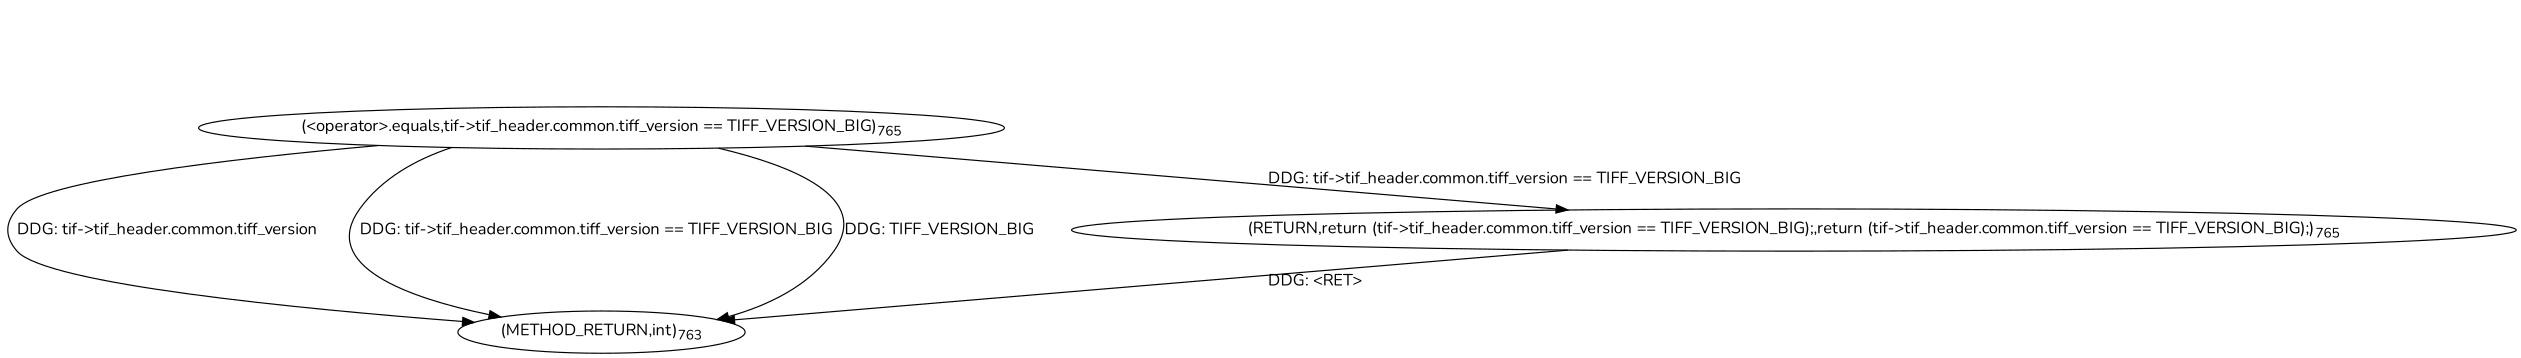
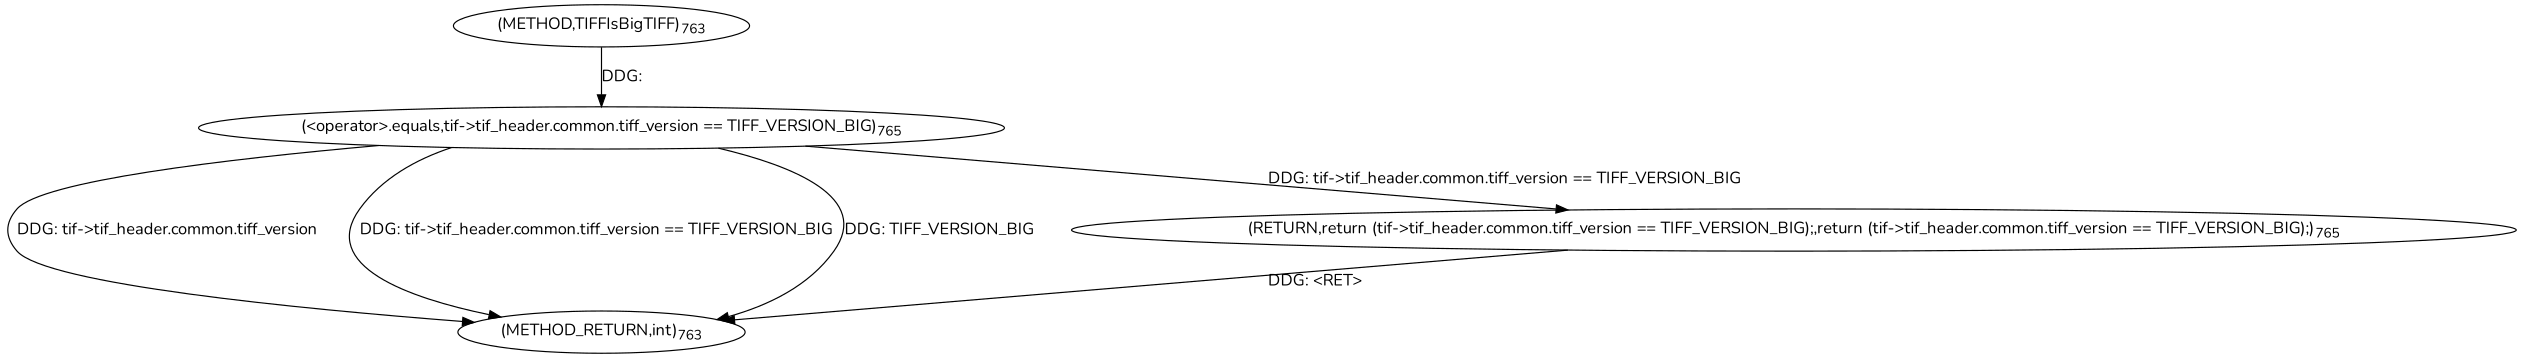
node "(METHOD,TIFFIsBigTIFF)": added
